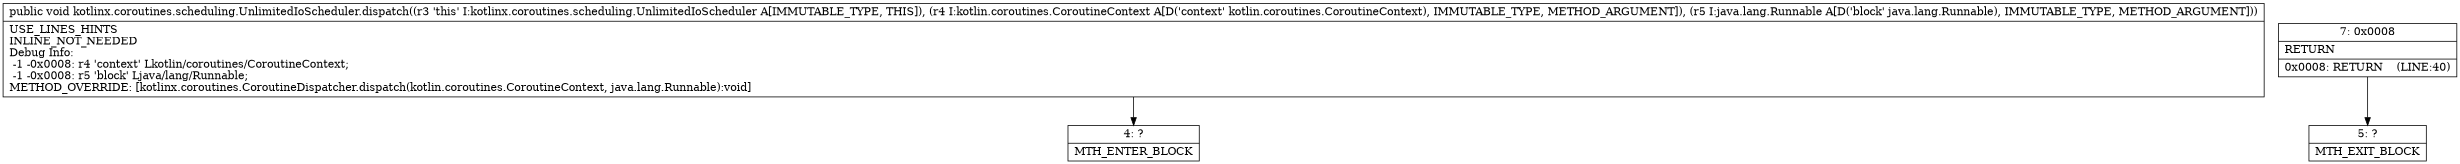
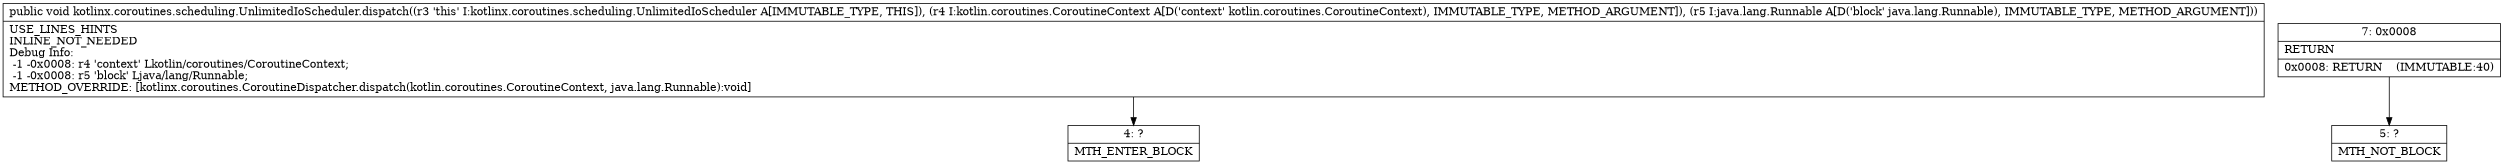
node "7: 0x0008": text "0x0008: RETURN    (LINE:40)" -> "0x0008: RETURN    (IMMUTABLE:40)"
node "5: ?": text "MTH_EXIT_BLOCK" -> "MTH_NOT_BLOCK"
